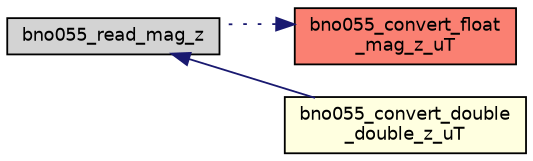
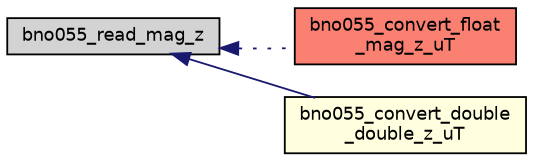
edge "bno055_read_mag_z" -> "bno055_convert_float _mag_z_uT": reversed
